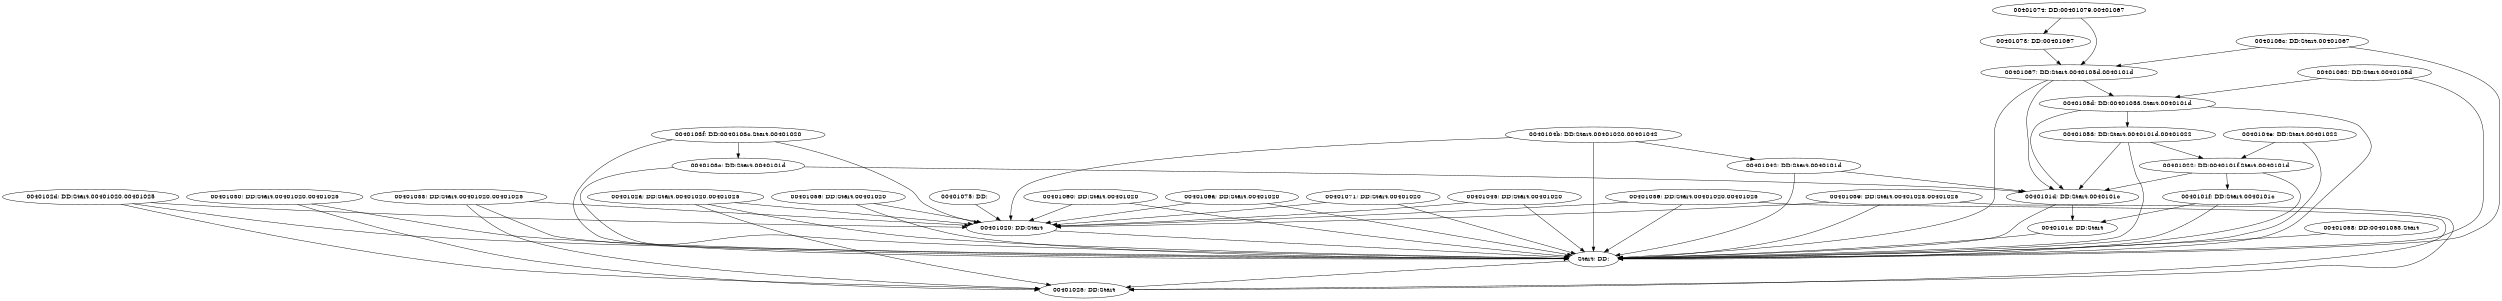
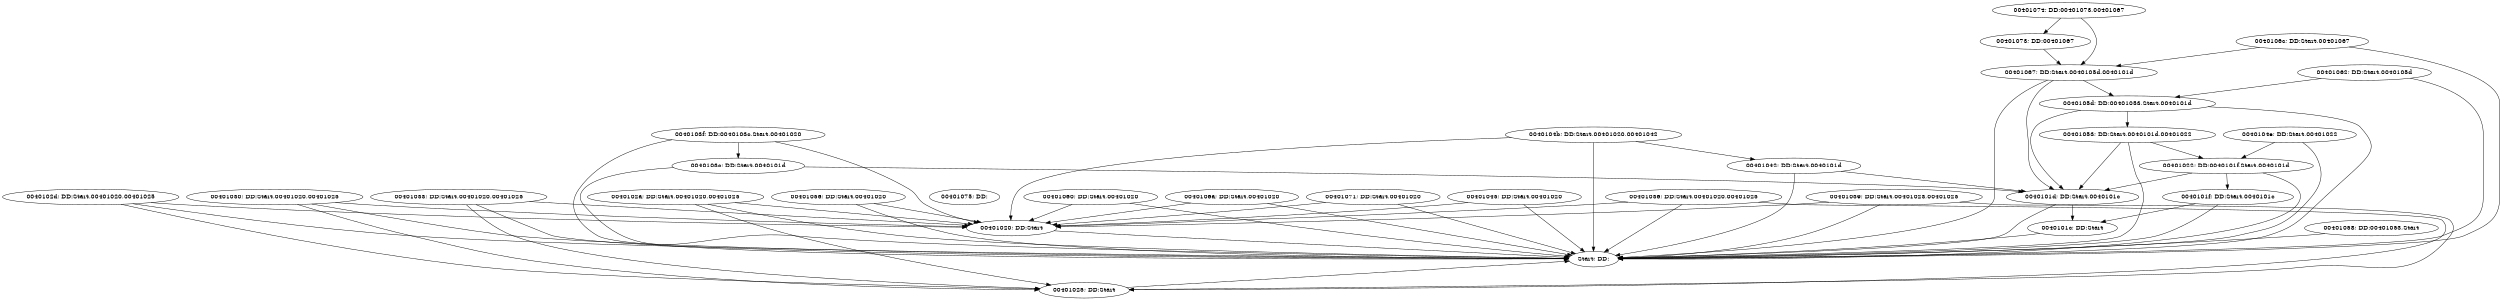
node "00401074; DD:00401079,00401067": label "00401074; DD:00401079,00401067" -> "00401074; DD:00401073,00401067"
edge "00401075; DD:" -> "00401020; DD:Start": now "00401030; DD:Start,00401020,00401025" -> "00401020; DD:Start"
edge "Start; DD:" -> "00401025; DD:Start": reversed
